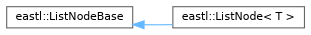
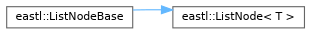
edge "eastl::ListNode< T >" -> "eastl::ListNodeBase": reversed
